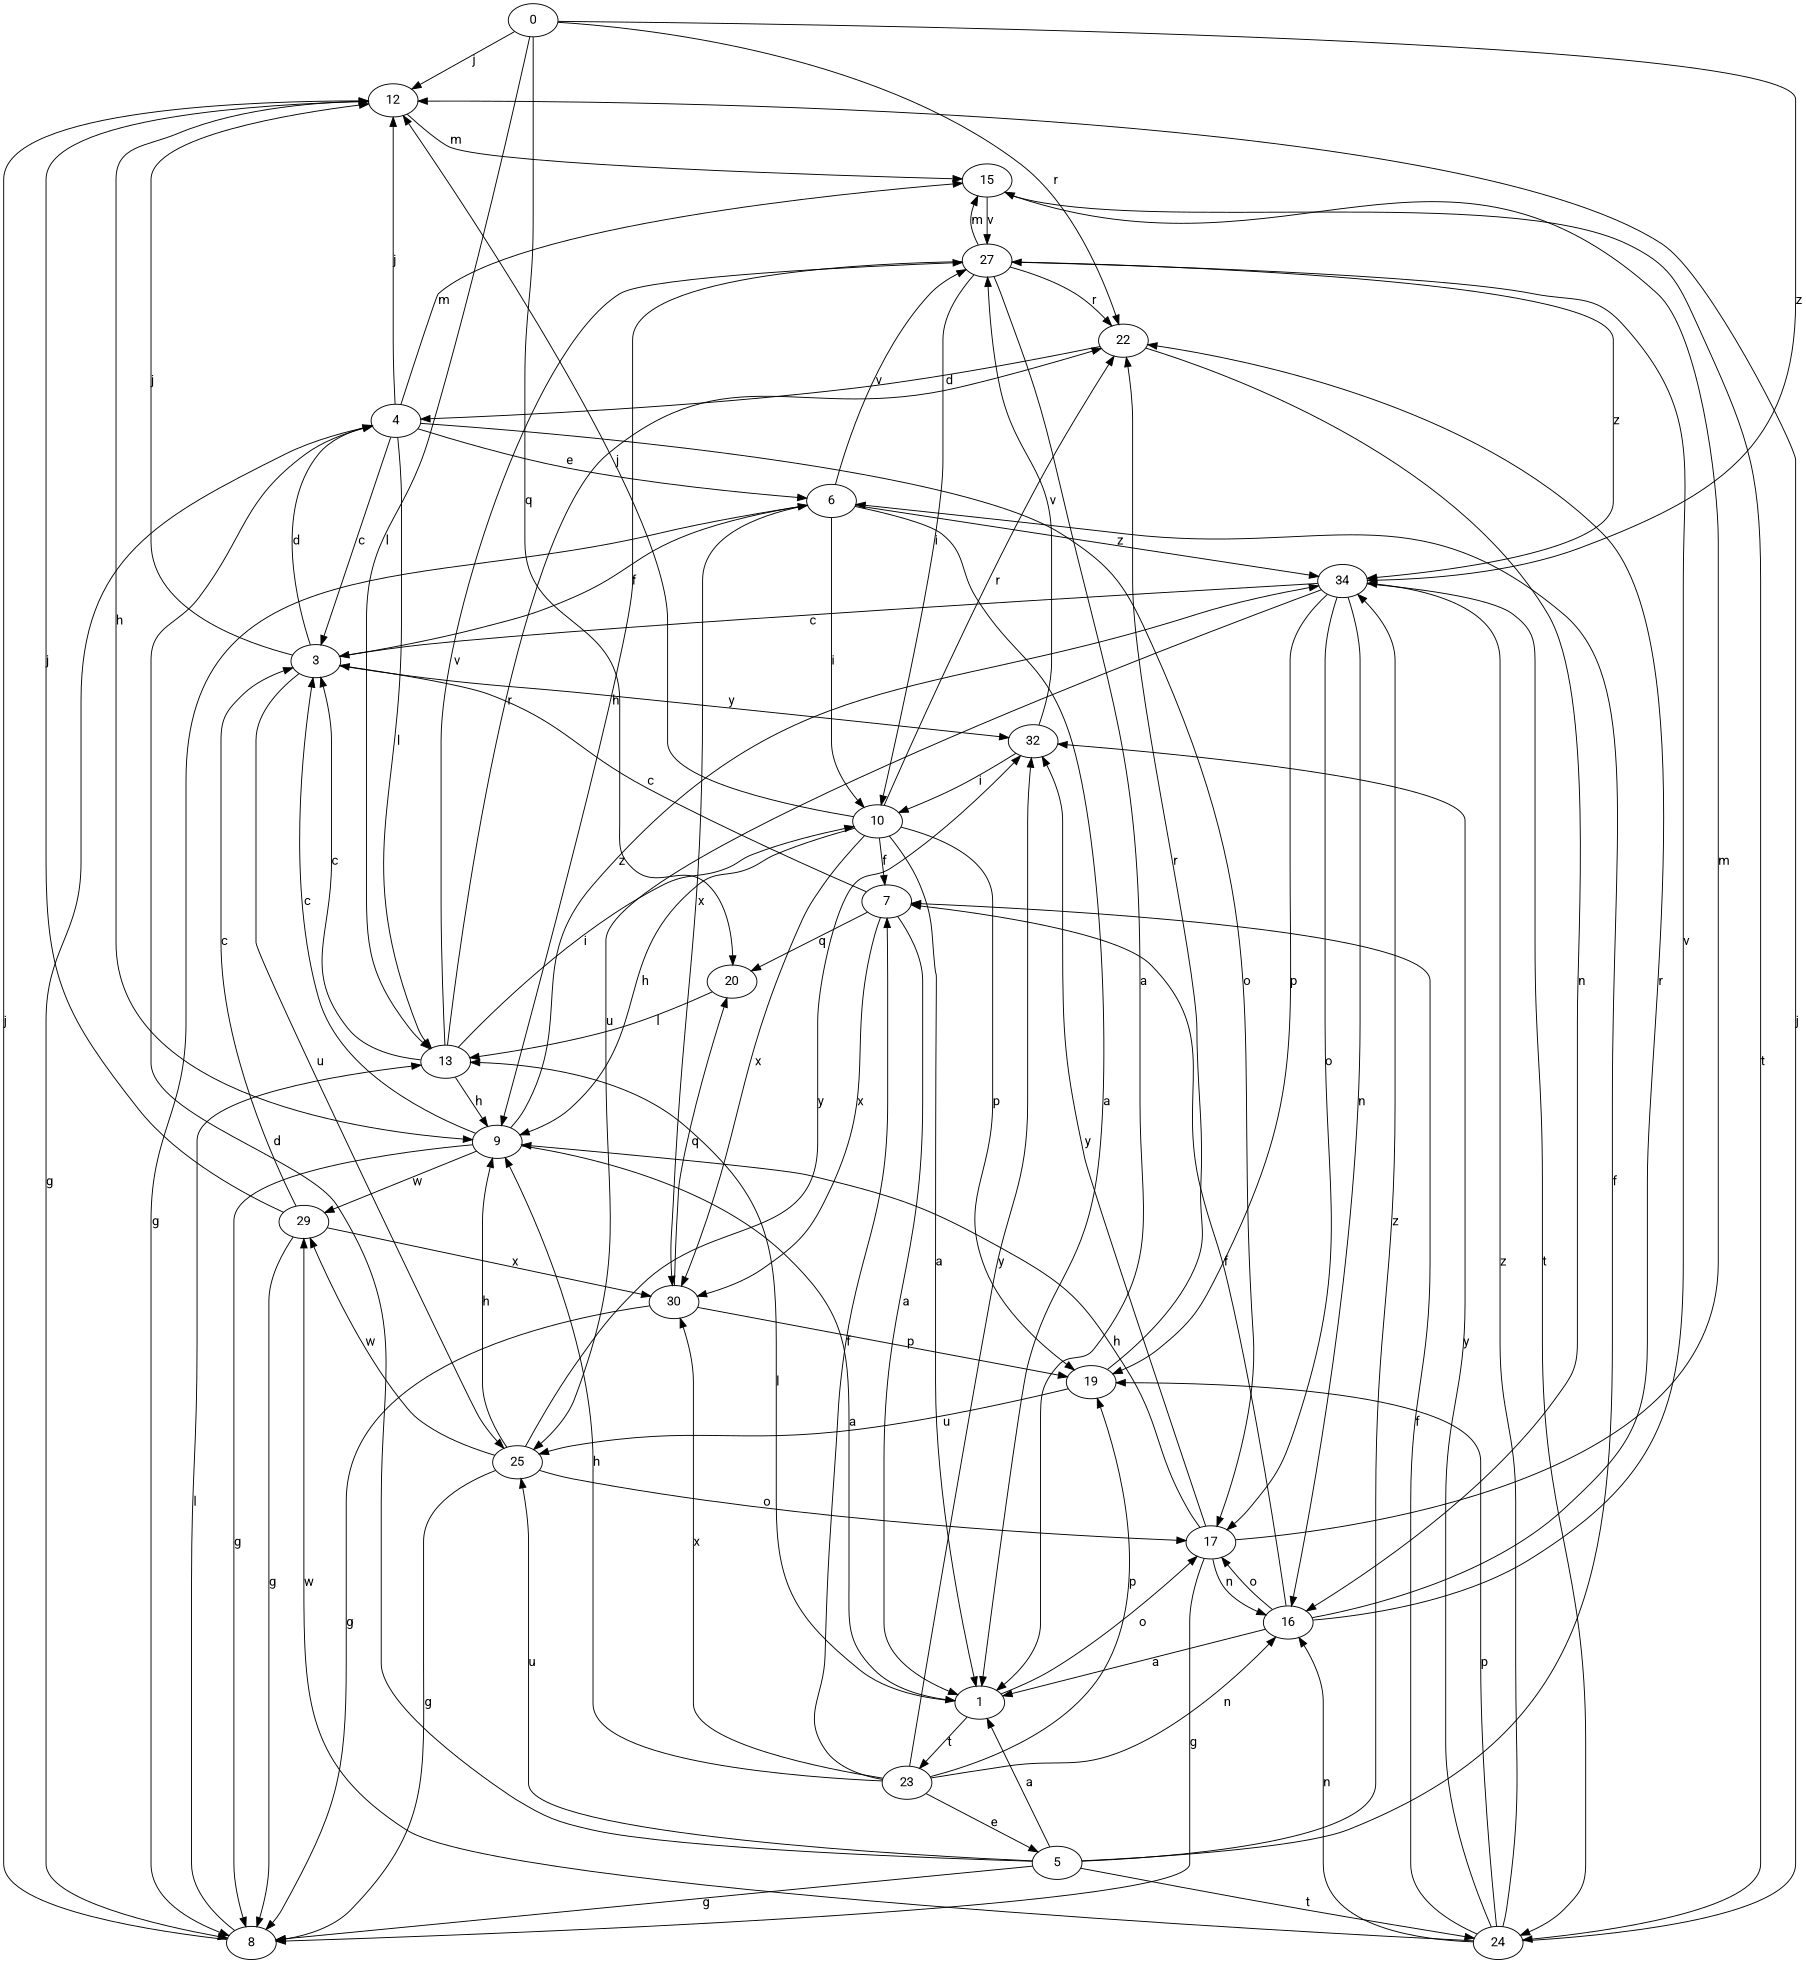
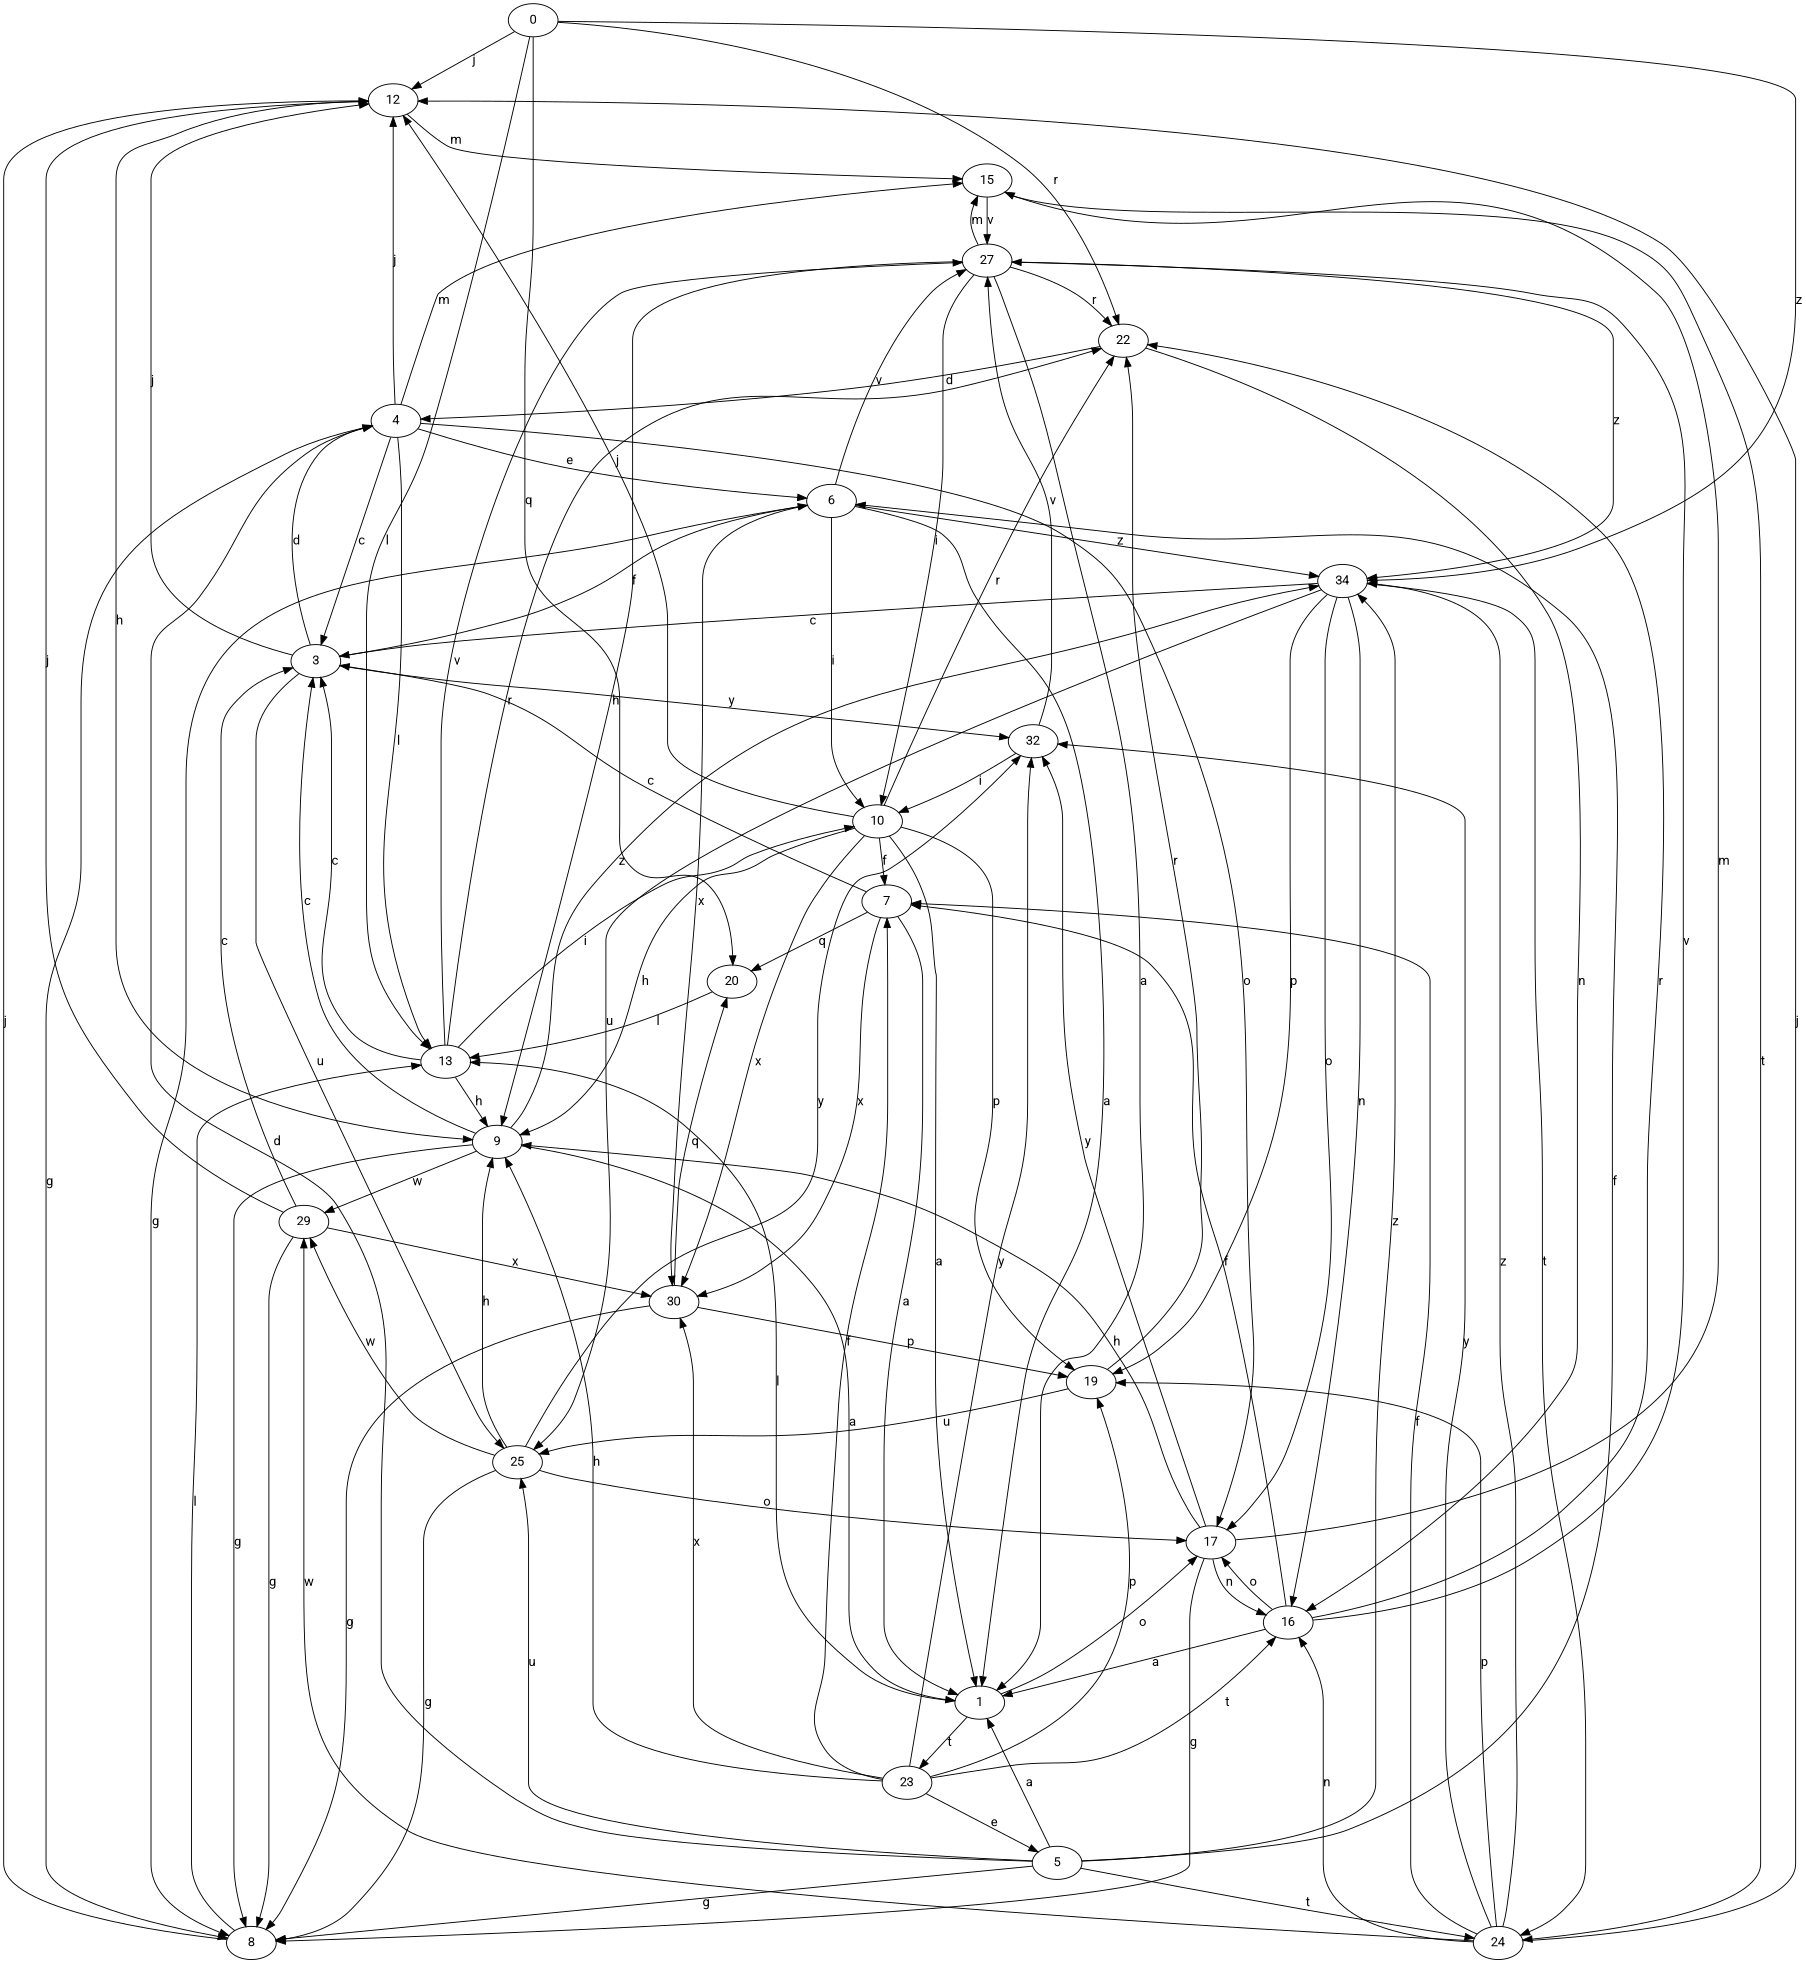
edge "23" -> "16": label "n" -> "t"
